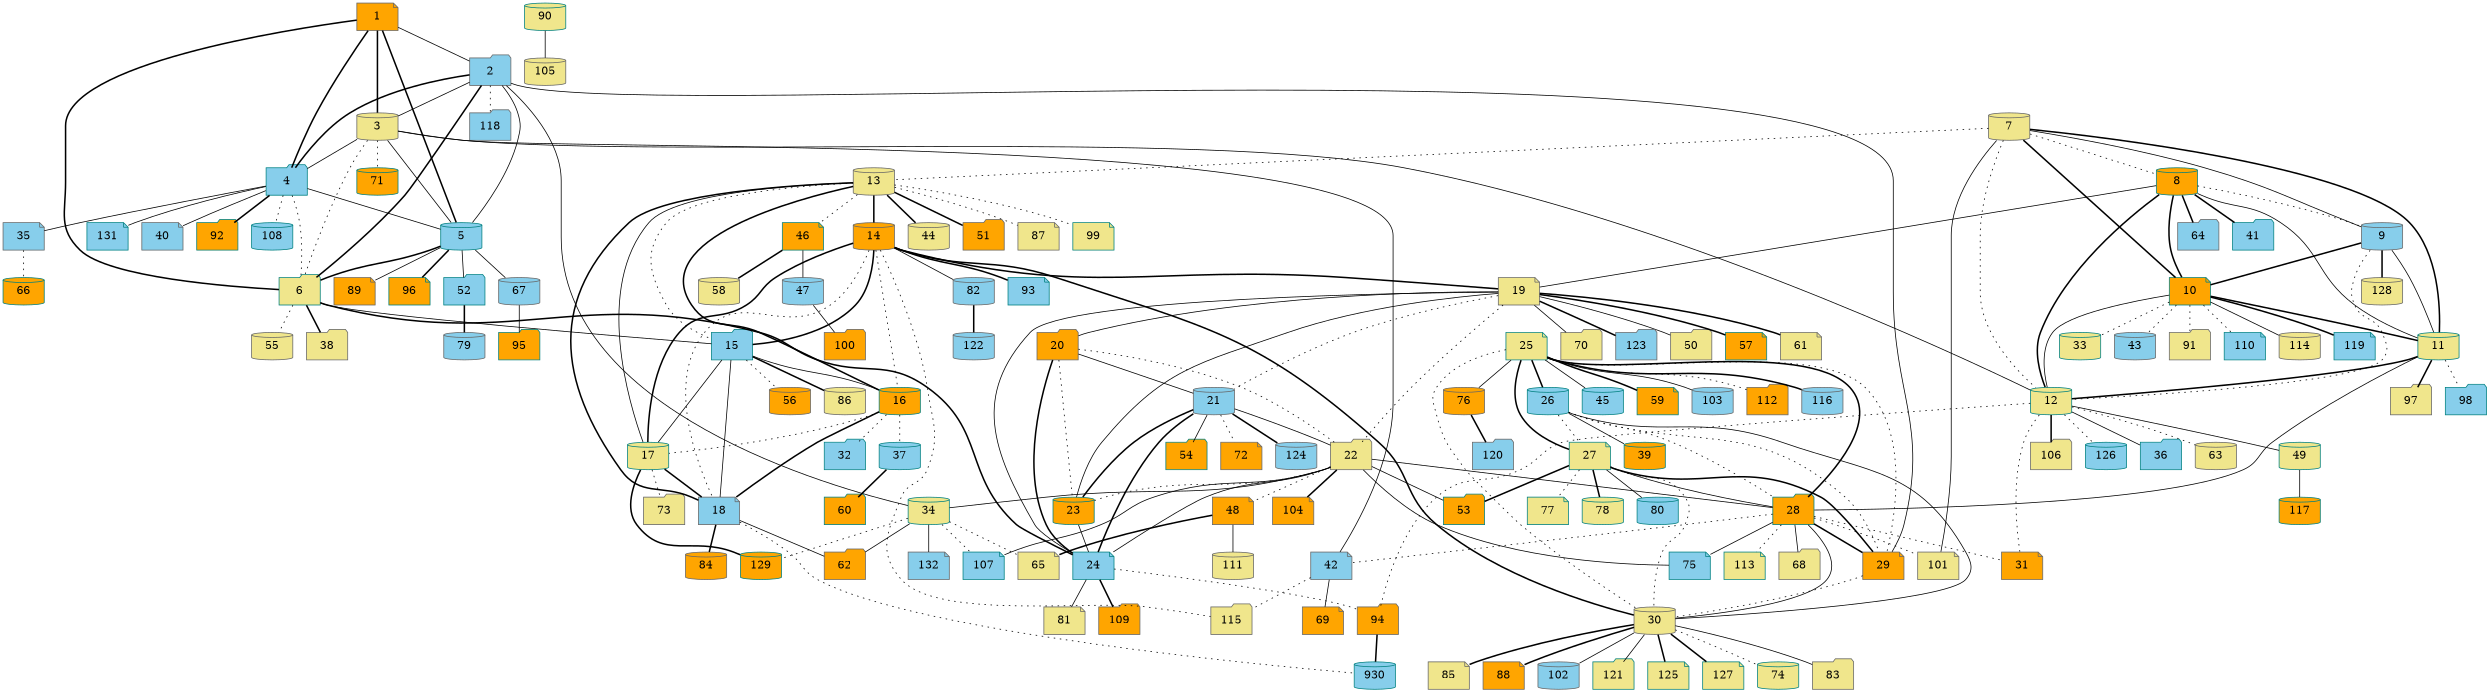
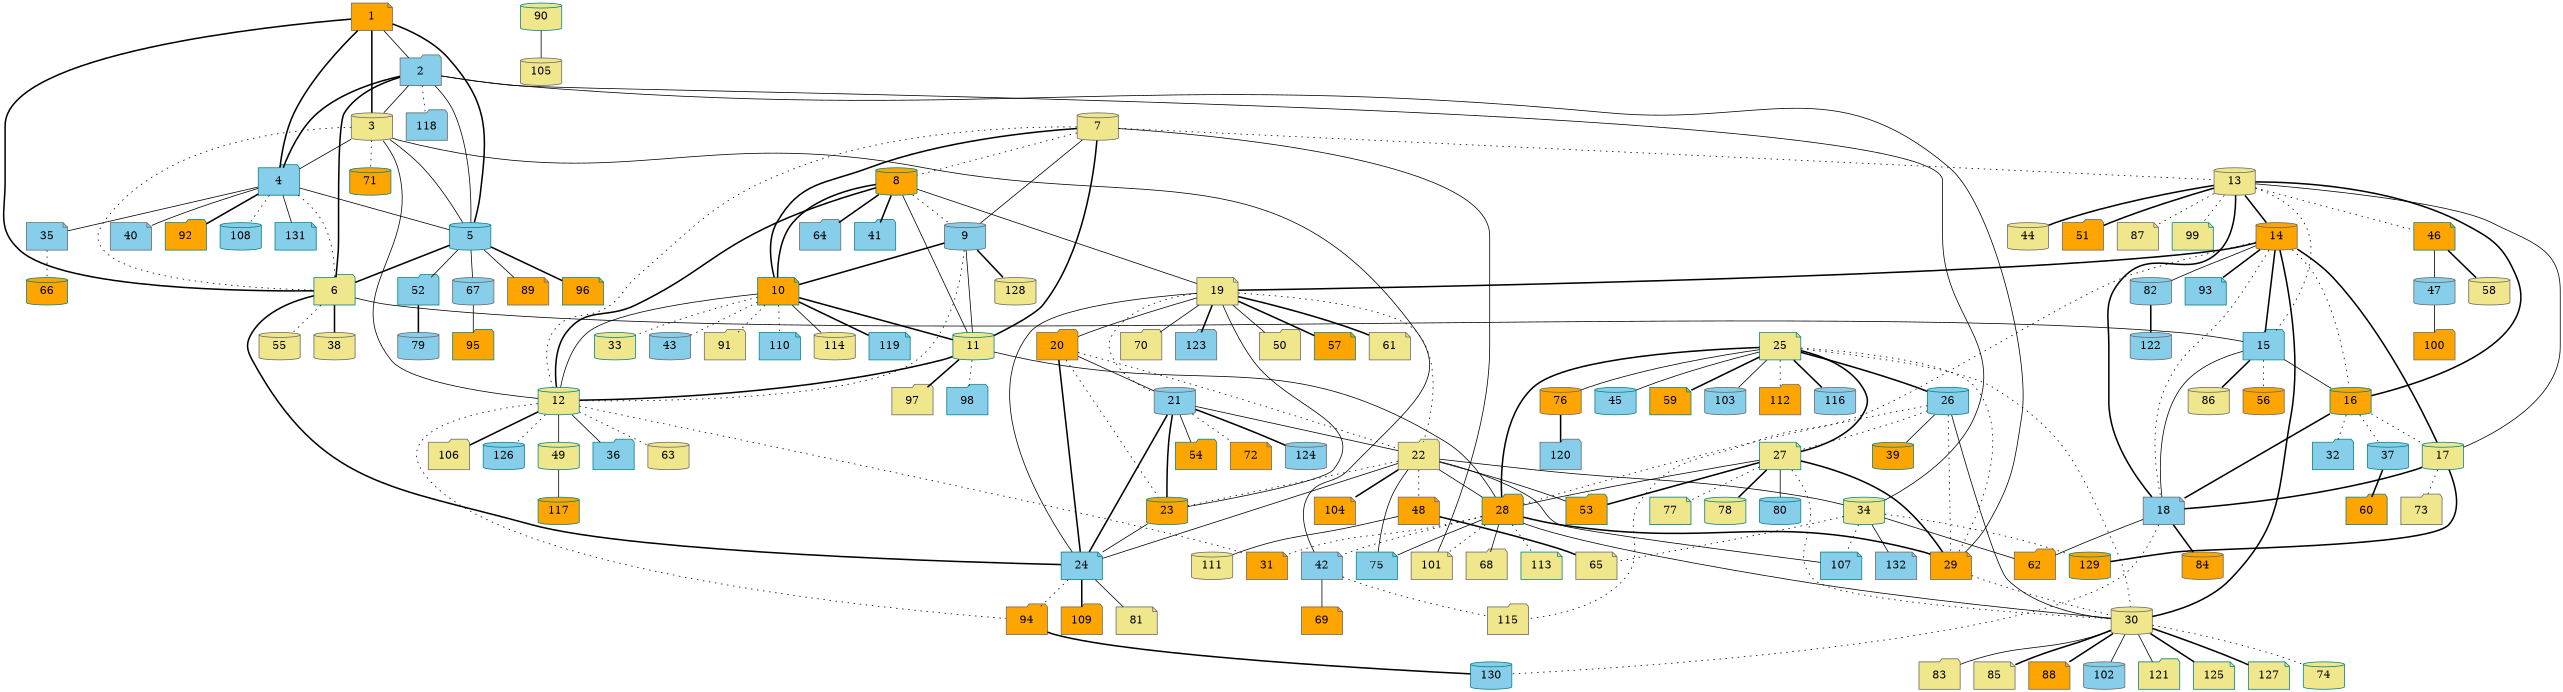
node "38": shape folder -> cylinder
edge "15" -- "17": removed
node "930": label "930" -> "130"
